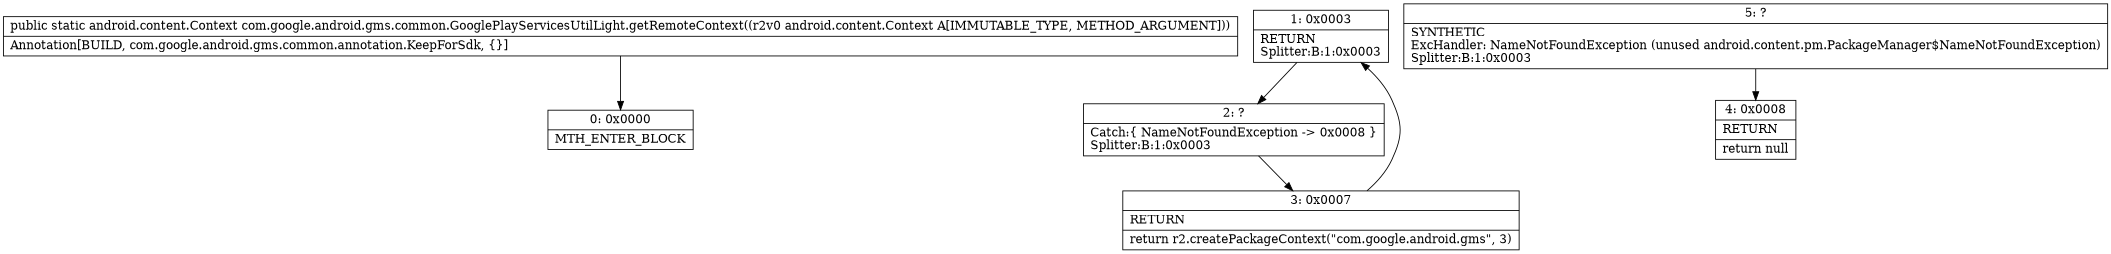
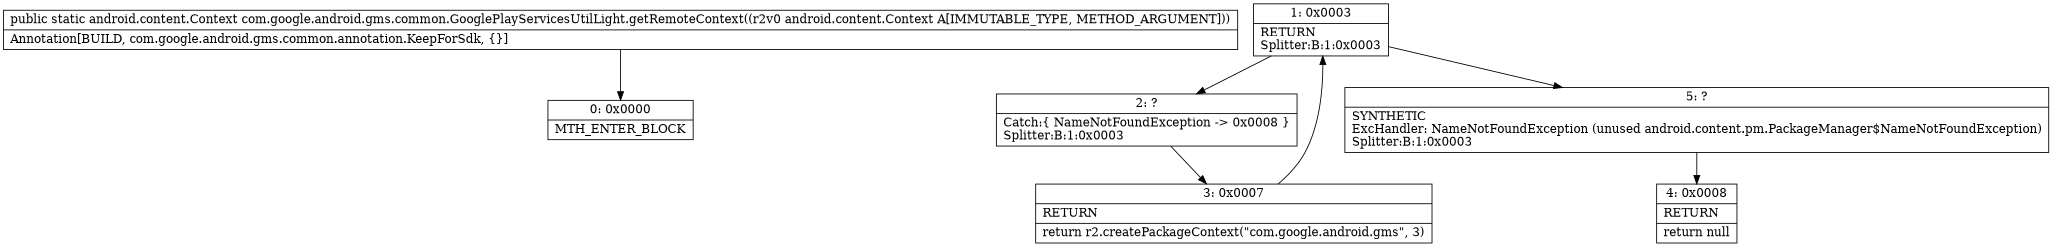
edge "1: 0x0003" -> "5: ?": added
